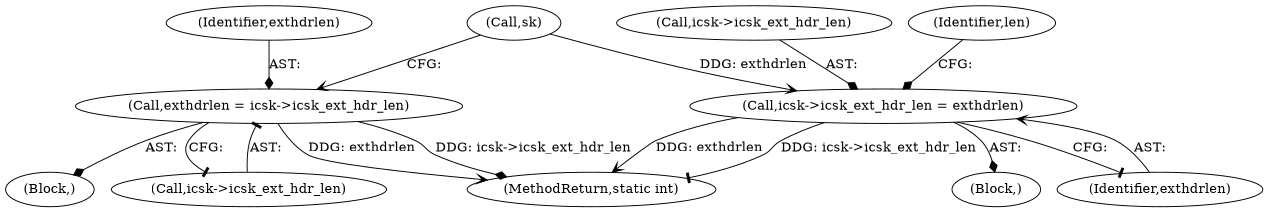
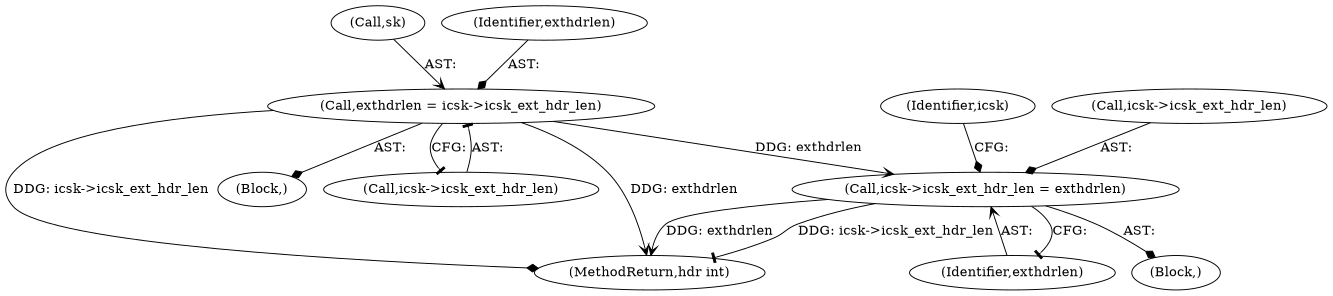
node "(Identifier,len)": label "(Identifier,len)" -> "(Identifier,icsk)"
edge "(Call,sk)" -> "(Call,icsk->icsk_ext_hdr_len = exthdrlen)": now "(Call,exthdrlen = icsk->icsk_ext_hdr_len)" -> "(Call,icsk->icsk_ext_hdr_len = exthdrlen)"
edge "(Call,sk)" -> "(Call,exthdrlen = icsk->icsk_ext_hdr_len)": label "CFG: " -> "AST: "
node "(MethodReturn,static int)": label "(MethodReturn,static int)" -> "(MethodReturn,hdr int)"
